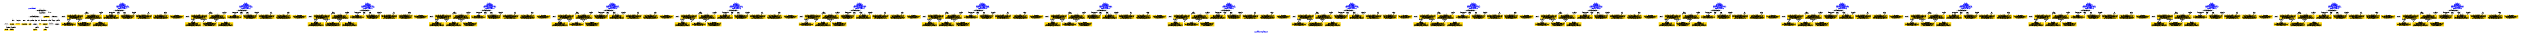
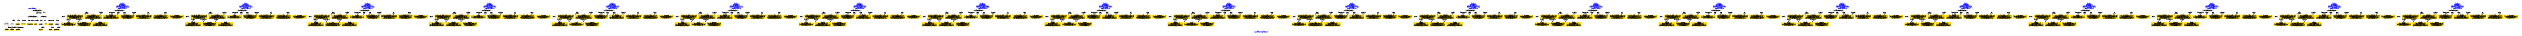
edge "Type_of_Person" -> "Concept2": reversed
node "ArtistName": added
